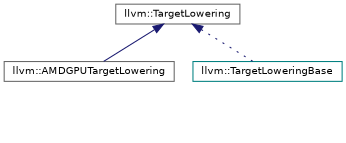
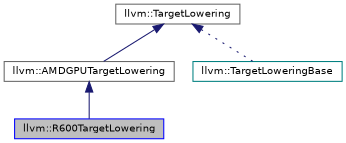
node "llvm::R600TargetLowering": added
